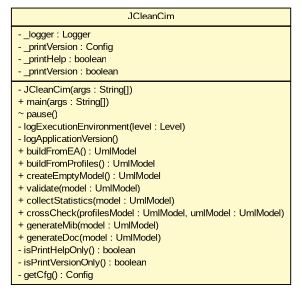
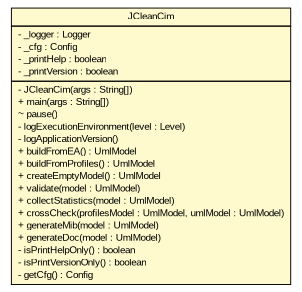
node "JCleanCim": text "- _printVersion : Config" -> "- _cfg : Config"
